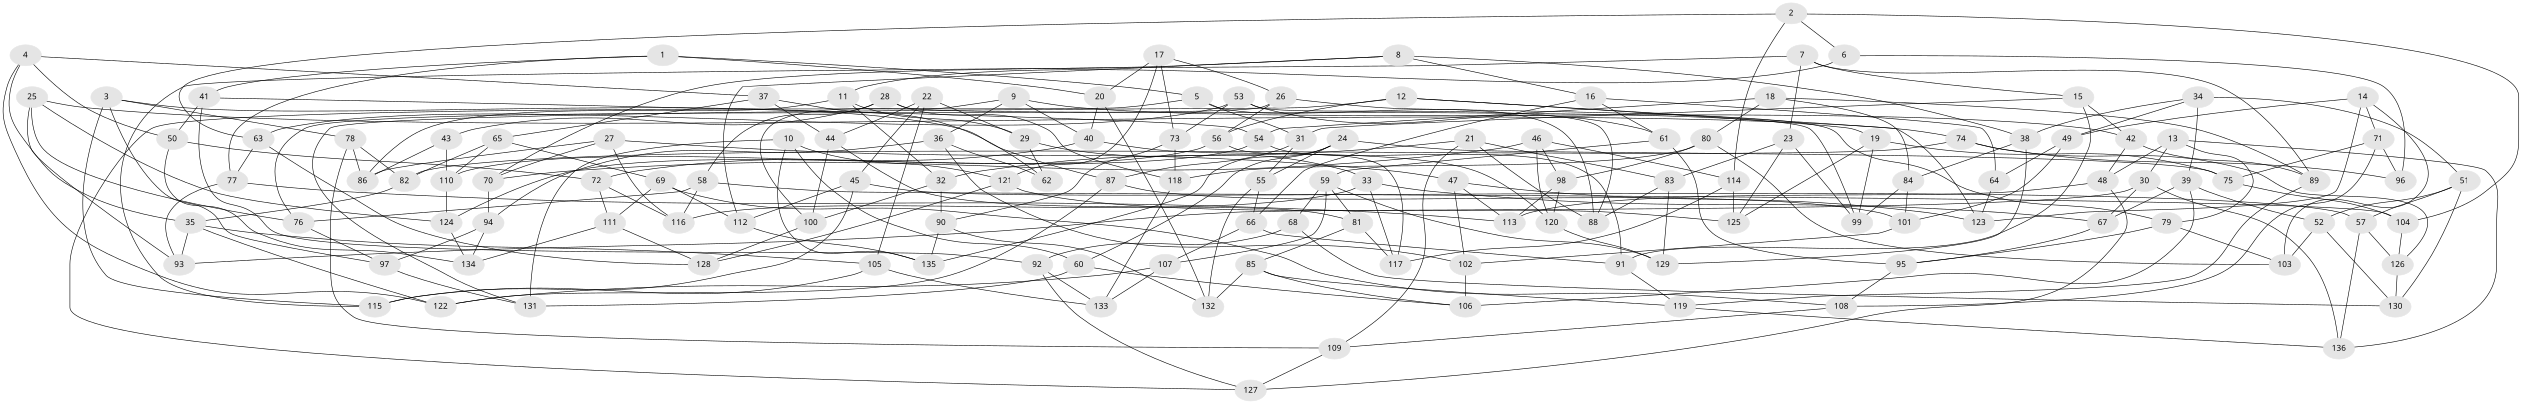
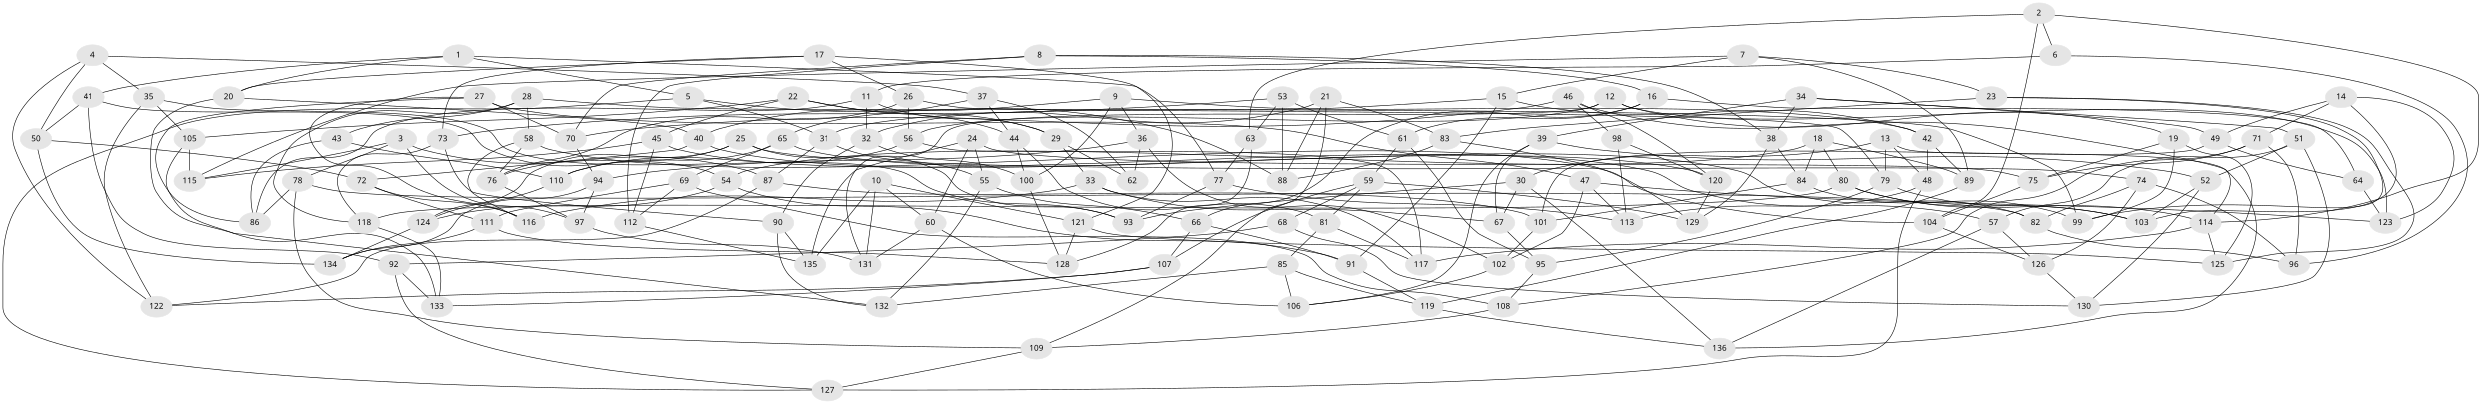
edge "80" -- "98": now "80" -- "114"
edge "82" -- "35": now "82" -- "96"
